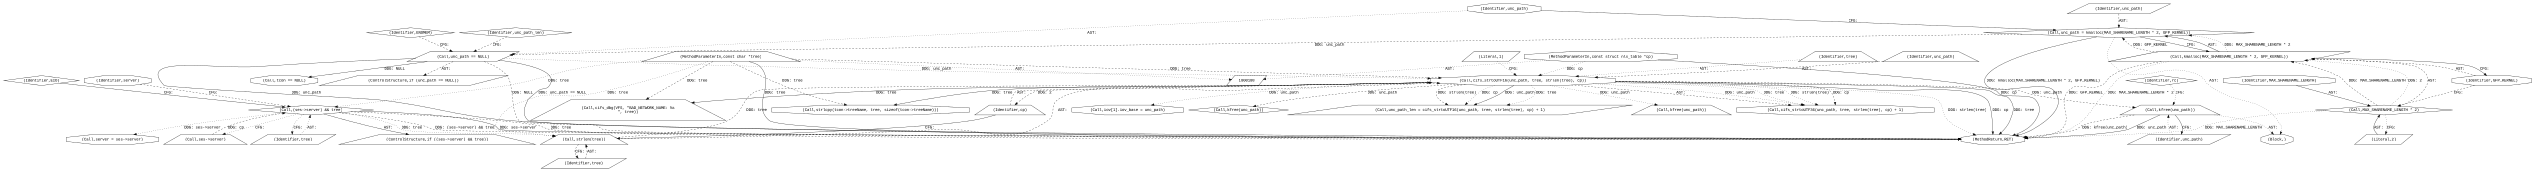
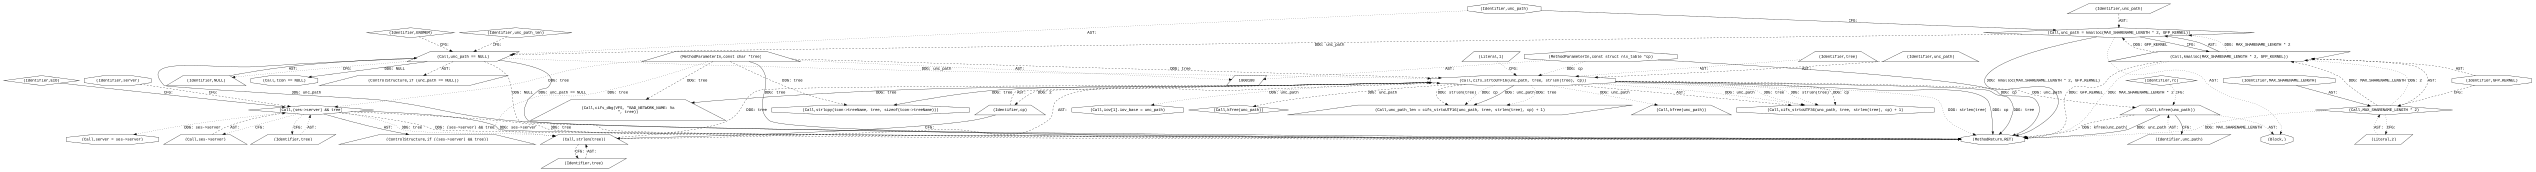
edge "(Call,kmalloc(MAX_SHARENAME_LENGTH * 2, GFP_KERNEL))" -> "(Identifier,GFP_KERNEL)": removed, label "CFG:"
node "(Identifier,NULL)": added
edge "(Literal,2)" -> "(Call,MAX_SHARENAME_LENGTH * 2)": style solid -> dotted
edge "(Call,ses->server)" -> "(Call,(ses->server) && tree)": label "DDG: cp" -> "AST: "
